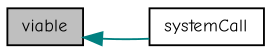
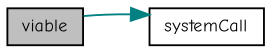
edge "systemCall" -> "viable": reversed
